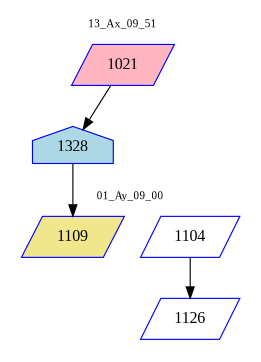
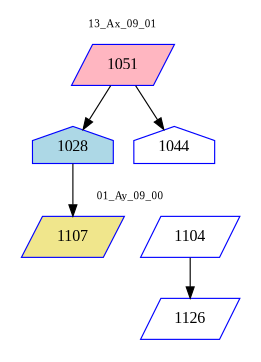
cluster "13_Ax_09_51": label "13_Ax_09_51" -> "13_Ax_09_01"
node "1021": label "1021" -> "1051"
node "1328": label "1328" -> "1028"
node "1044": added
node "1109": label "1109" -> "1107"
